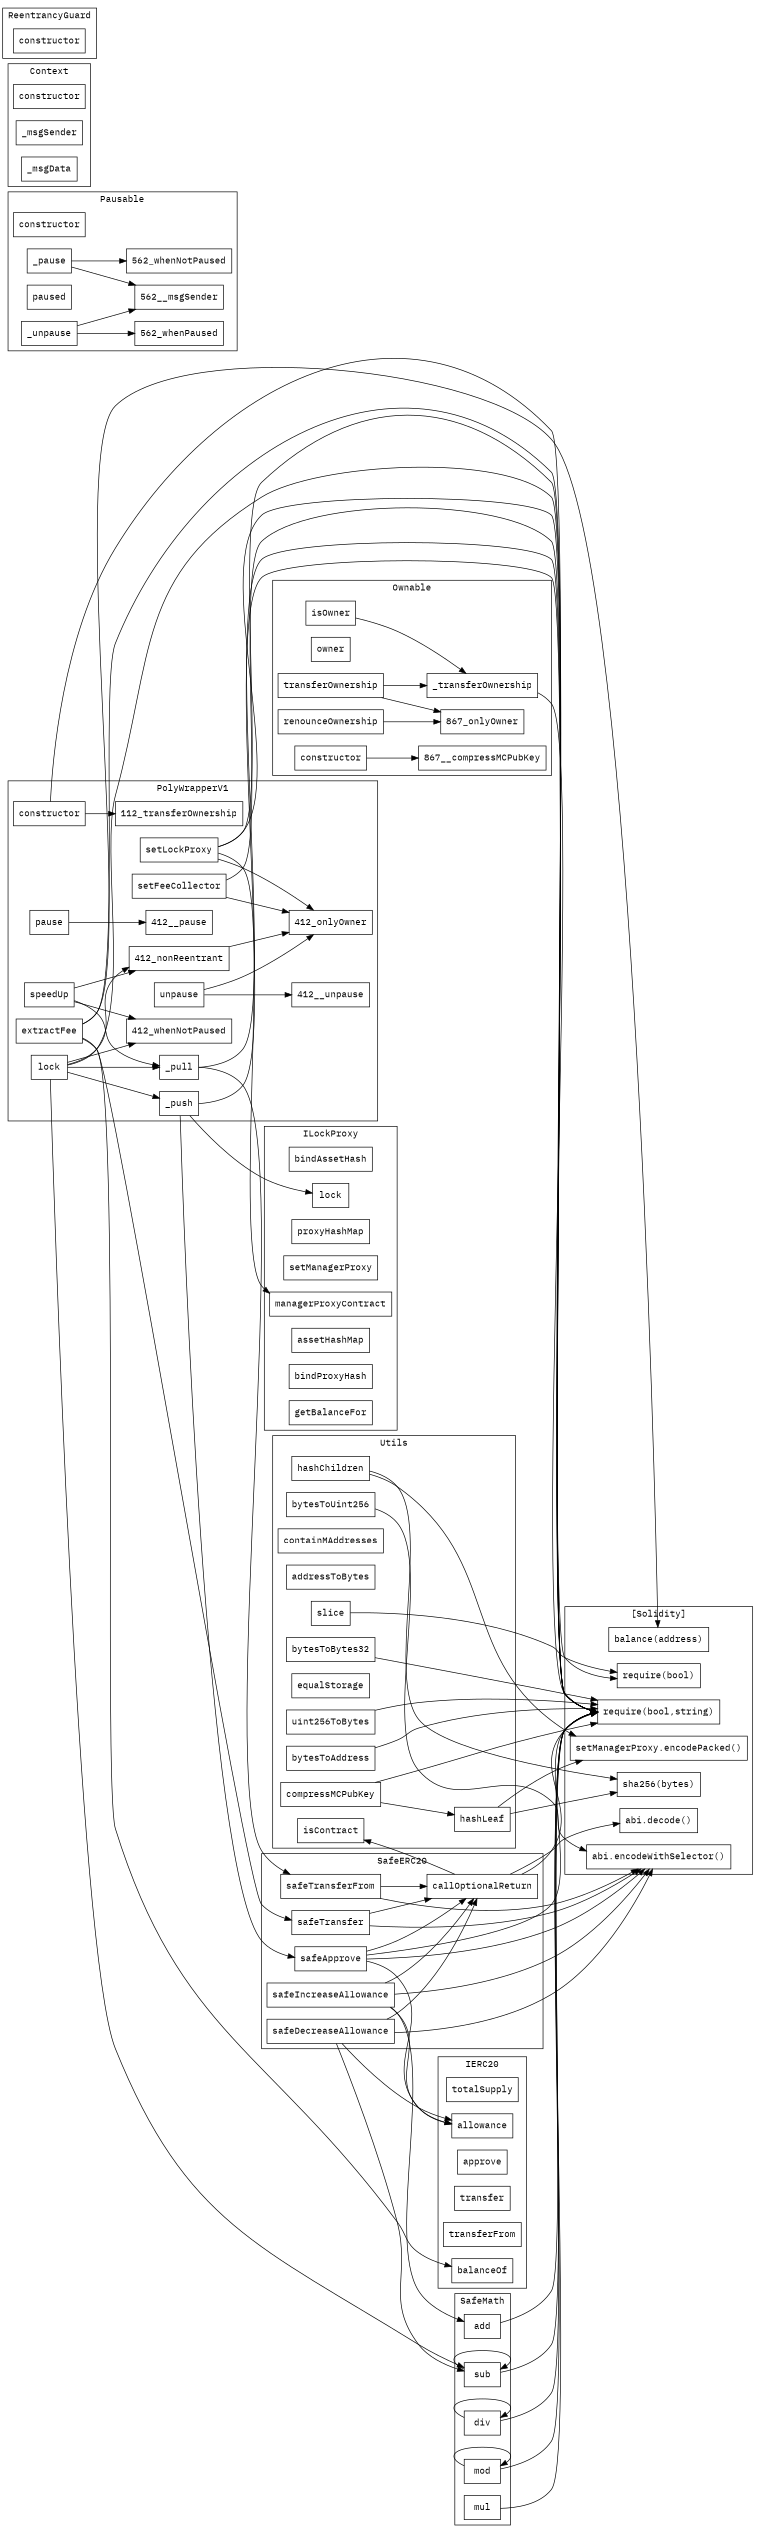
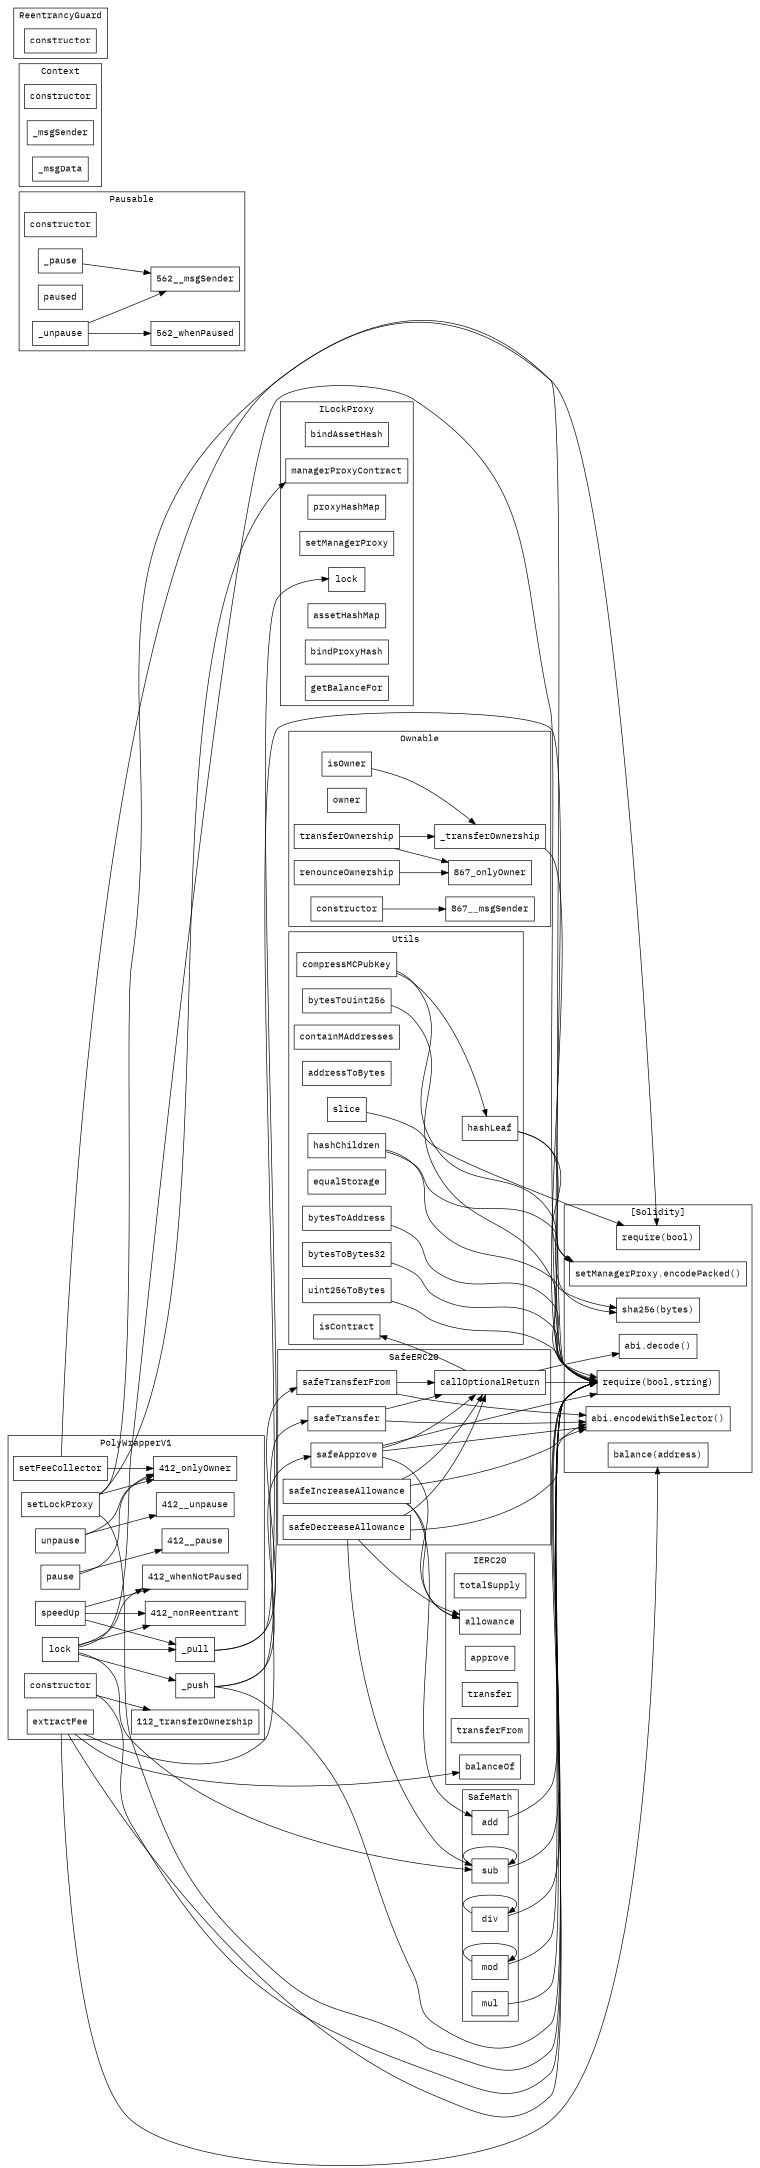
node "562_whenNotPaused": removed
node "867__compressMCPubKey": label "867__compressMCPubKey" -> "867__msgSender"
edge "412_nonReentrant" -> "412_onlyOwner": now "pause" -> "412_onlyOwner"
edge "bytesToUint256" -> "abi.encodeWithSelector()": now "bytesToUint256" -> "require(bool,string)"
